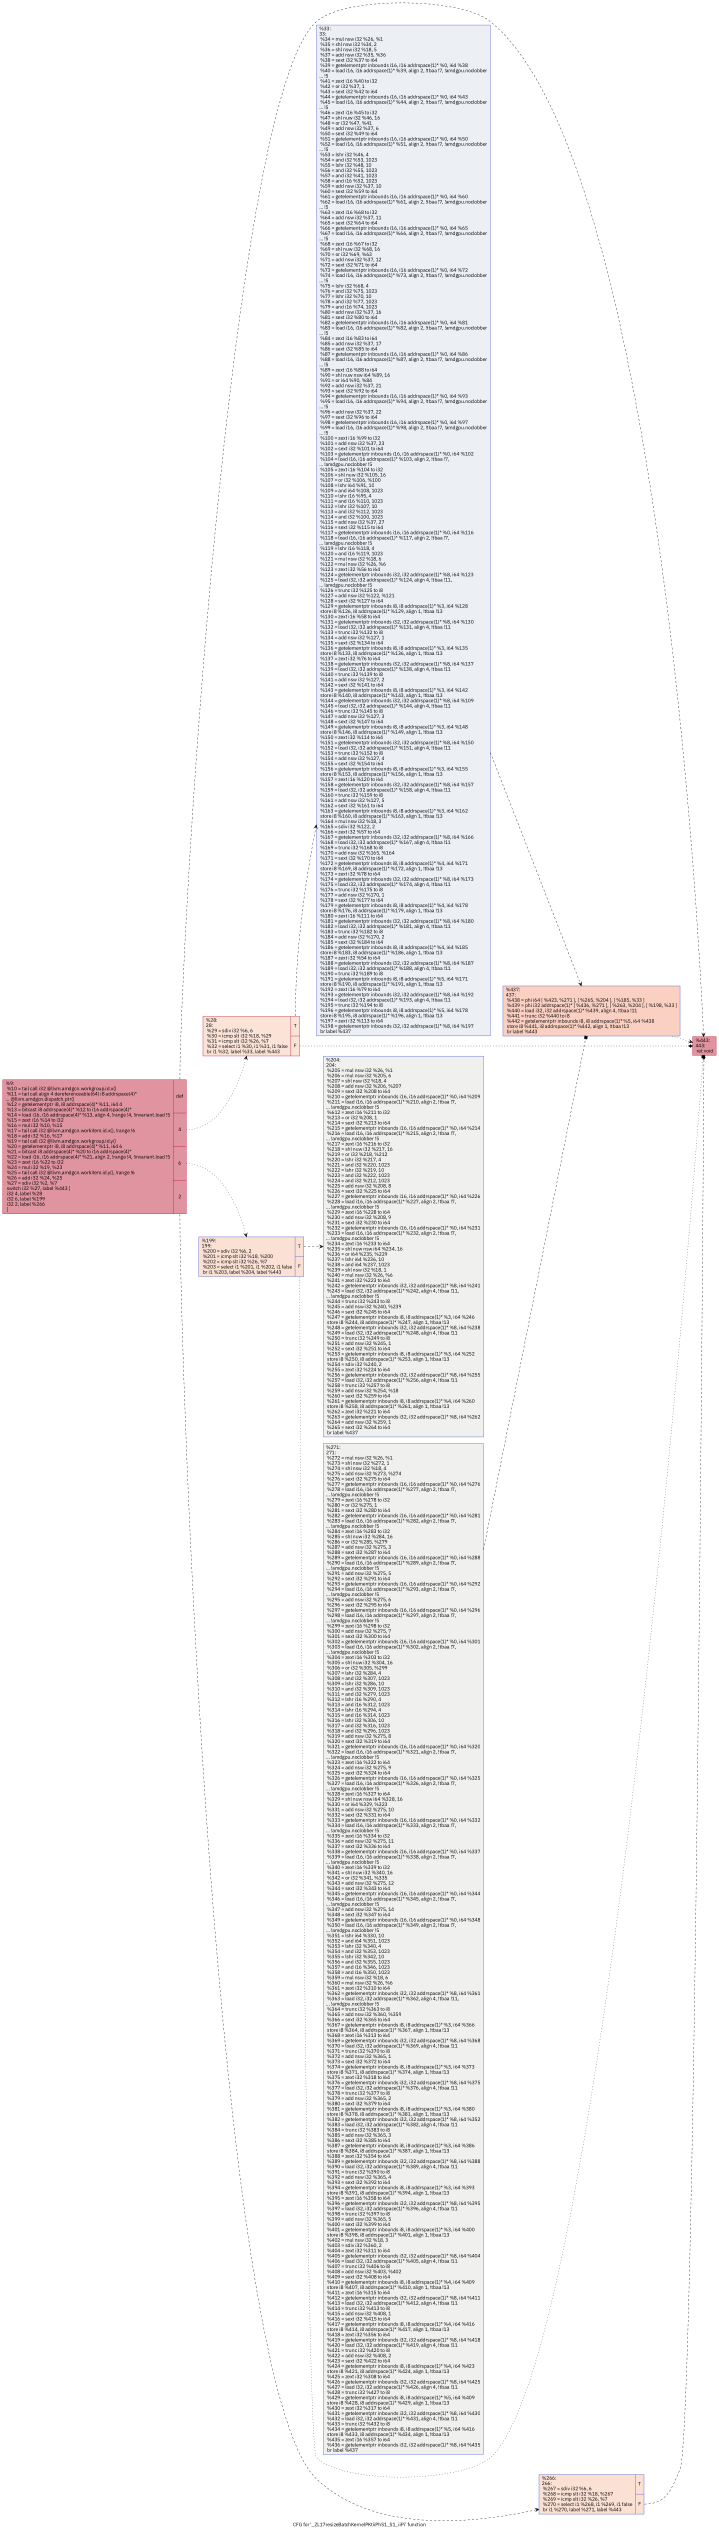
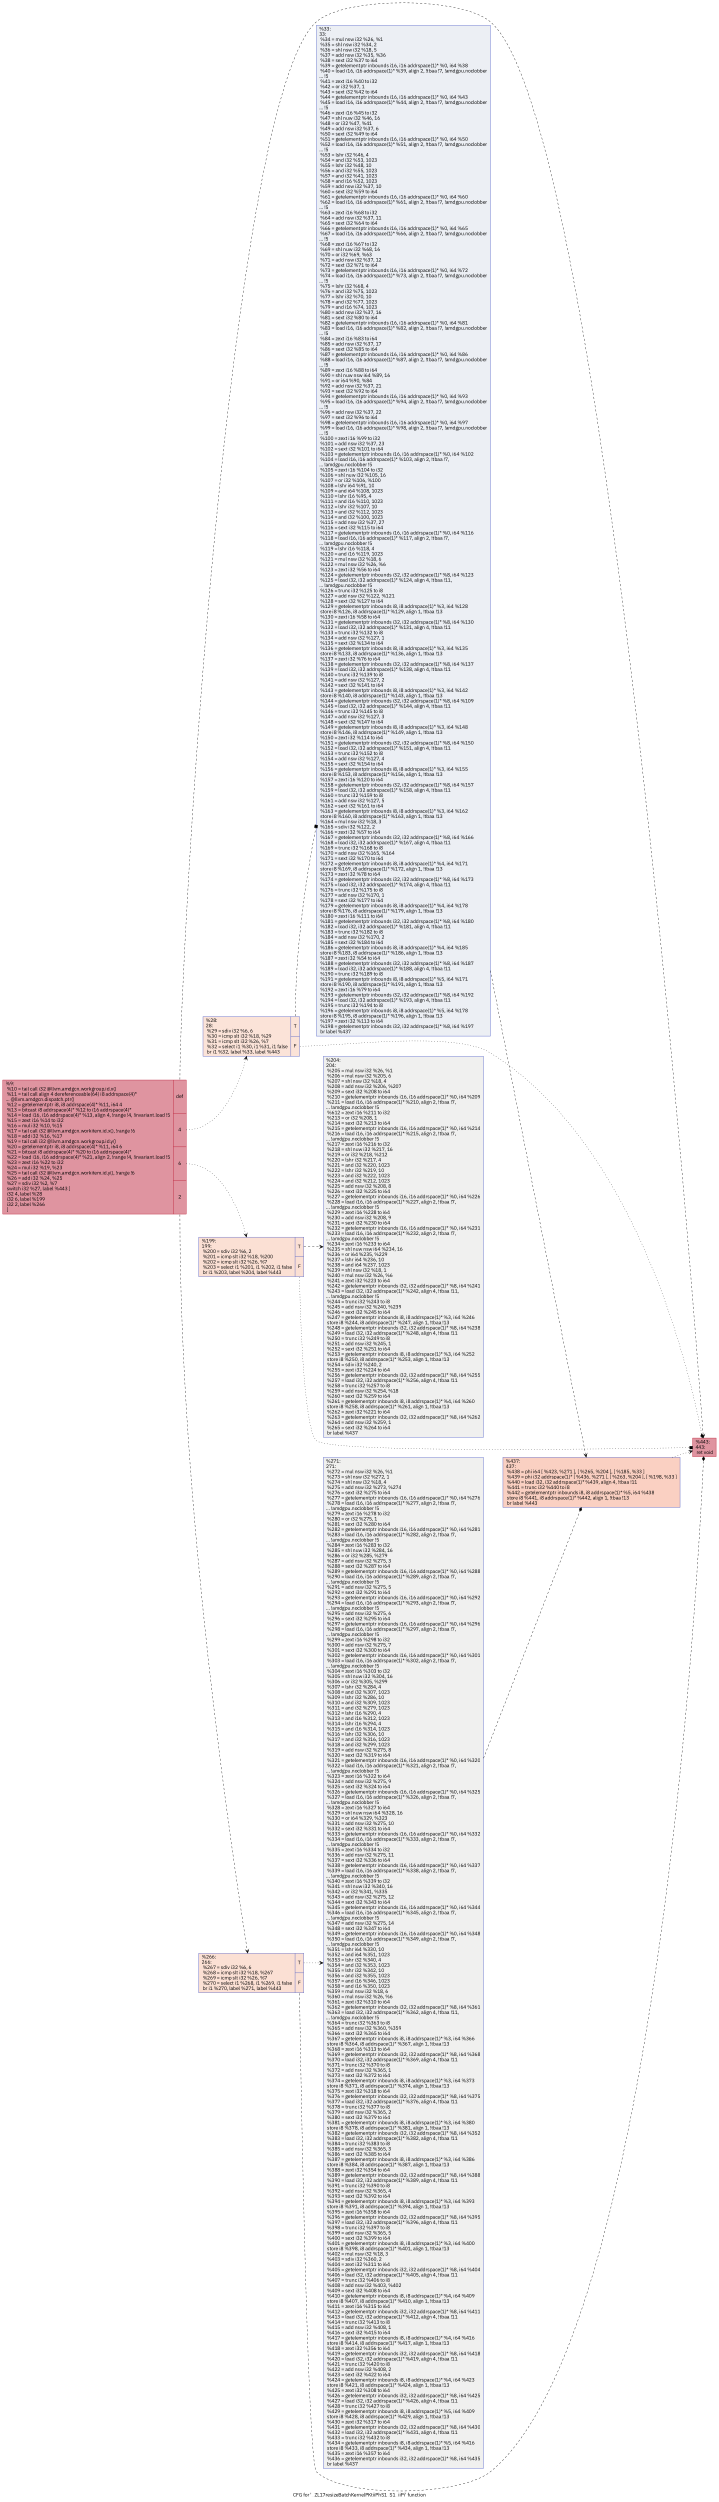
edge "%28:" -> "%33:": arrowhead vee -> box
node "%28:": color #b70d28ff -> #3d50c3ff
edge "%271:" -> "%437:": arrowhead box -> diamond
node "%271:": text "%318 = and i32 %296, 1023" -> "%318 = and i32 %299, 1023"
edge "%266:" -> "%271:": added
